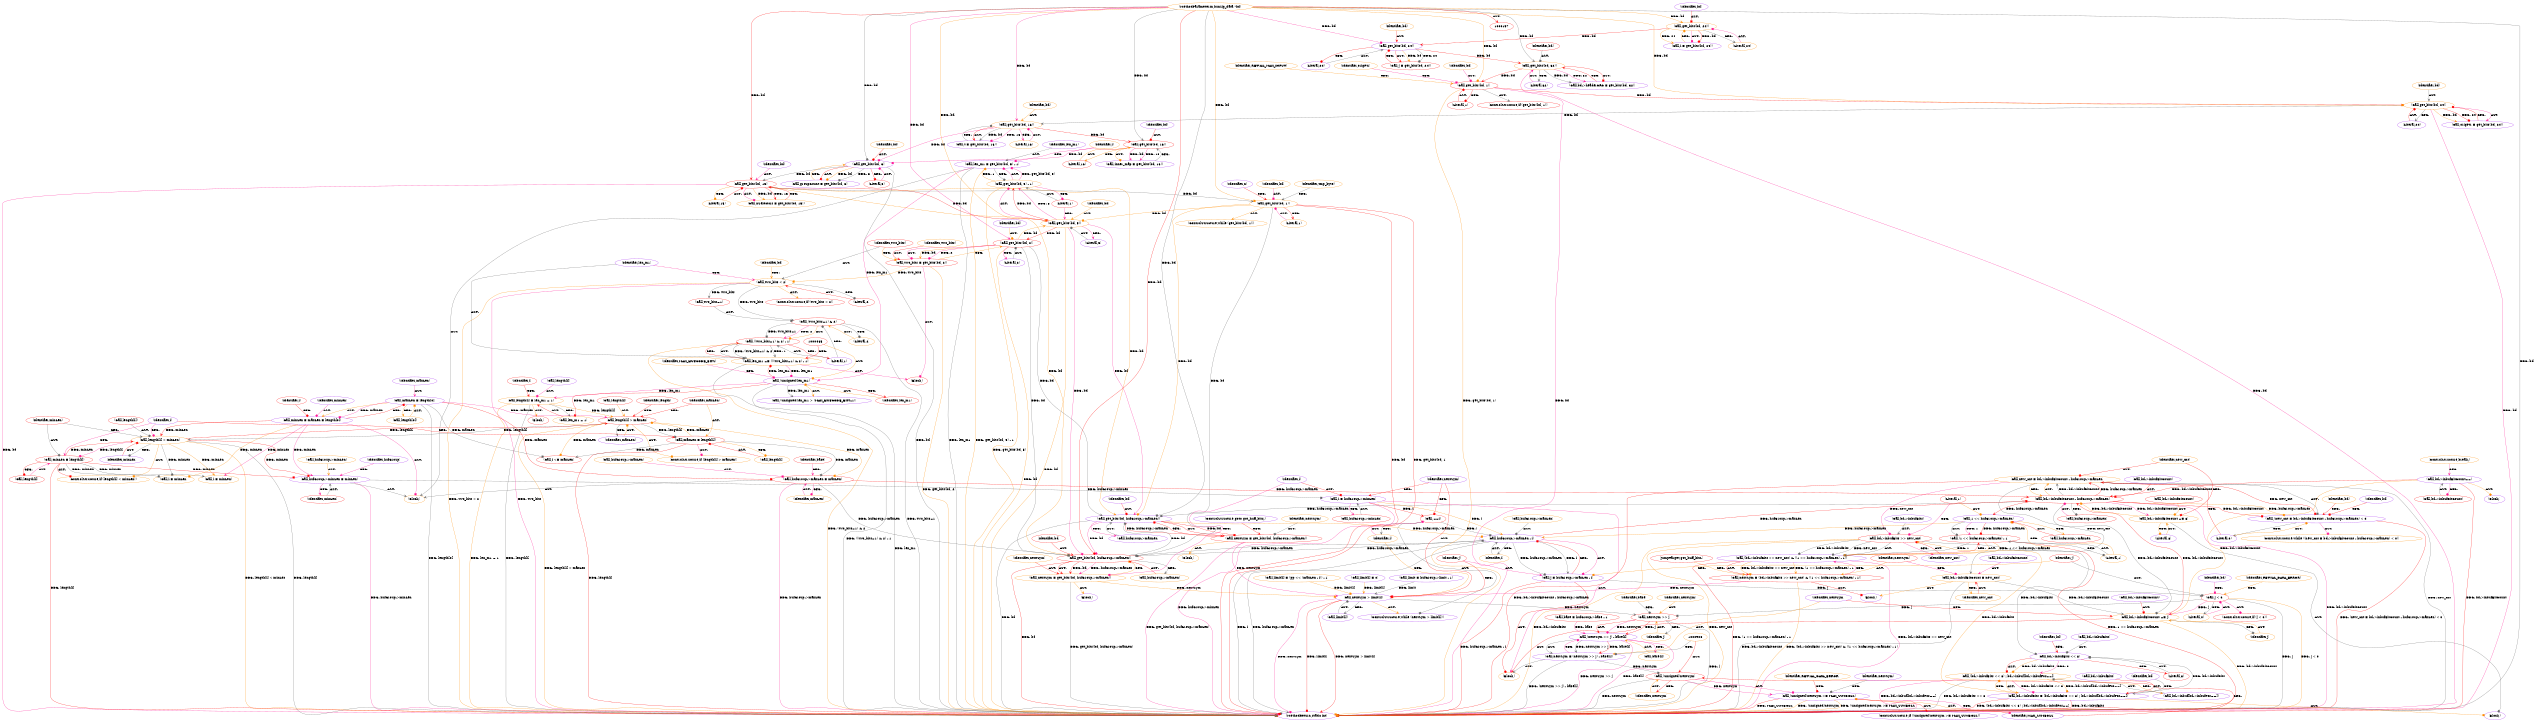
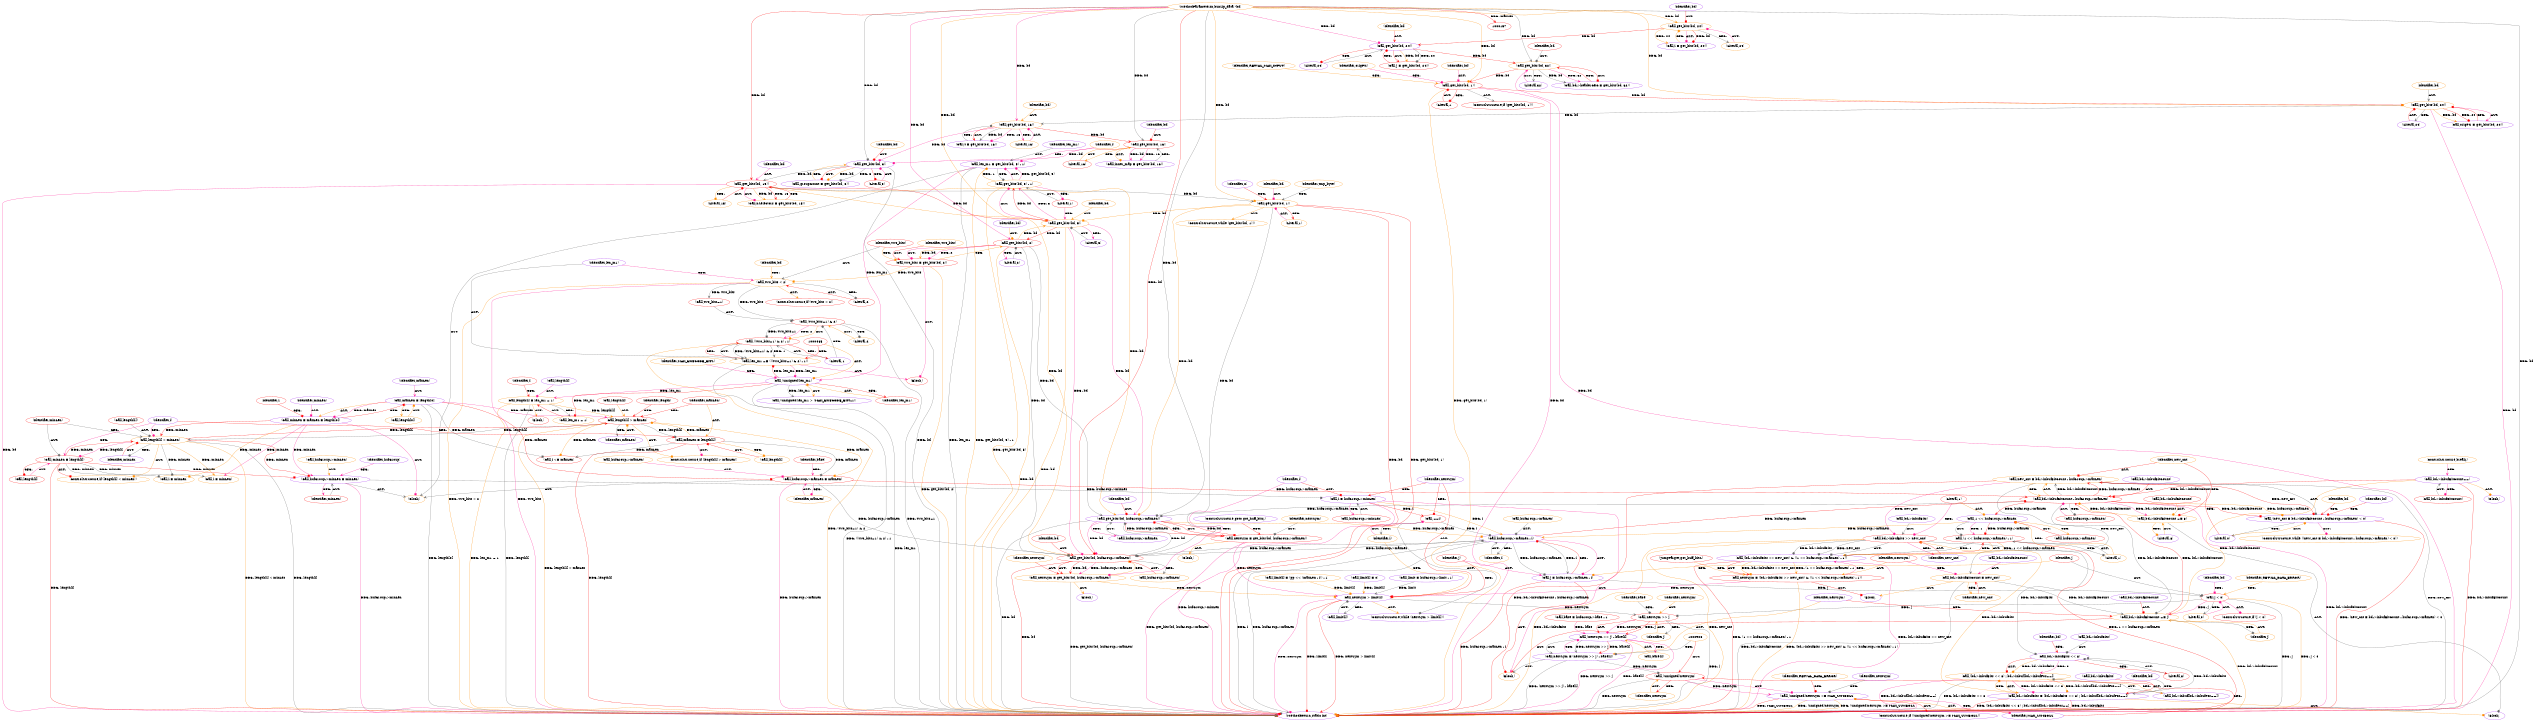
edge "(MethodParameterIn,bunzip_data *bd)" -> "1000157": label "AST: " -> "DDG: maxLen"
